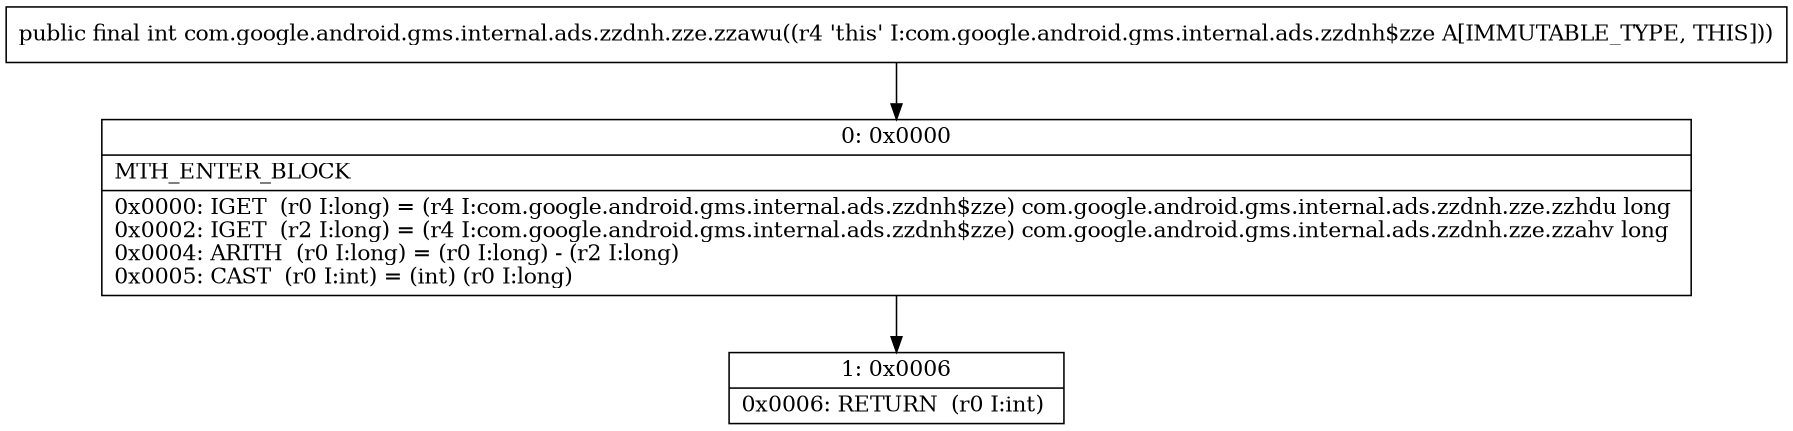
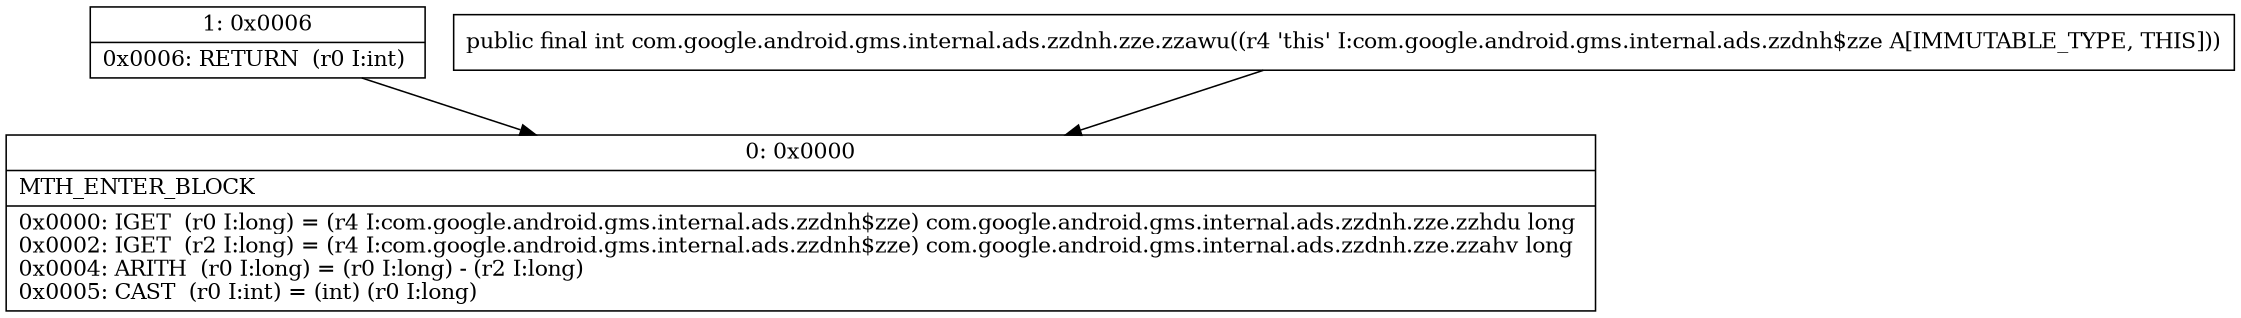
edge "0: 0x0000" -> "1: 0x0006": reversed
